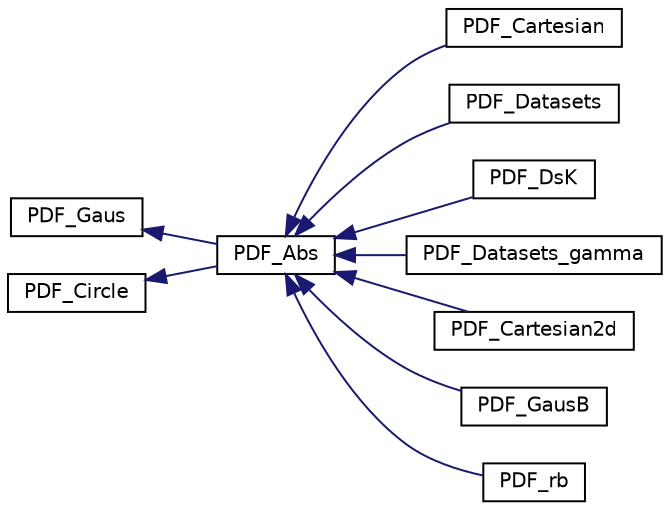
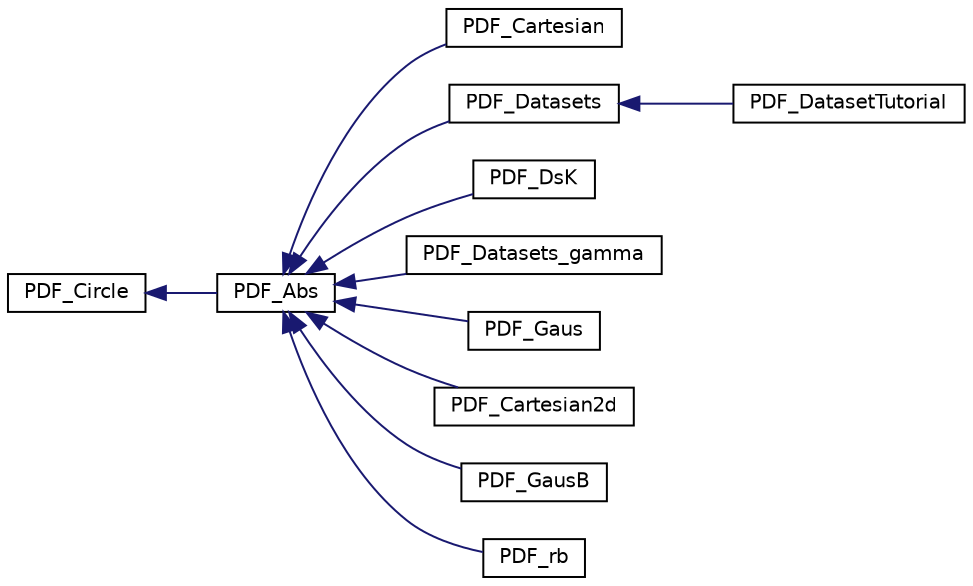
node "PDF_DatasetTutorial": added
edge "PDF_Abs" -> "PDF_Gaus": reversed
